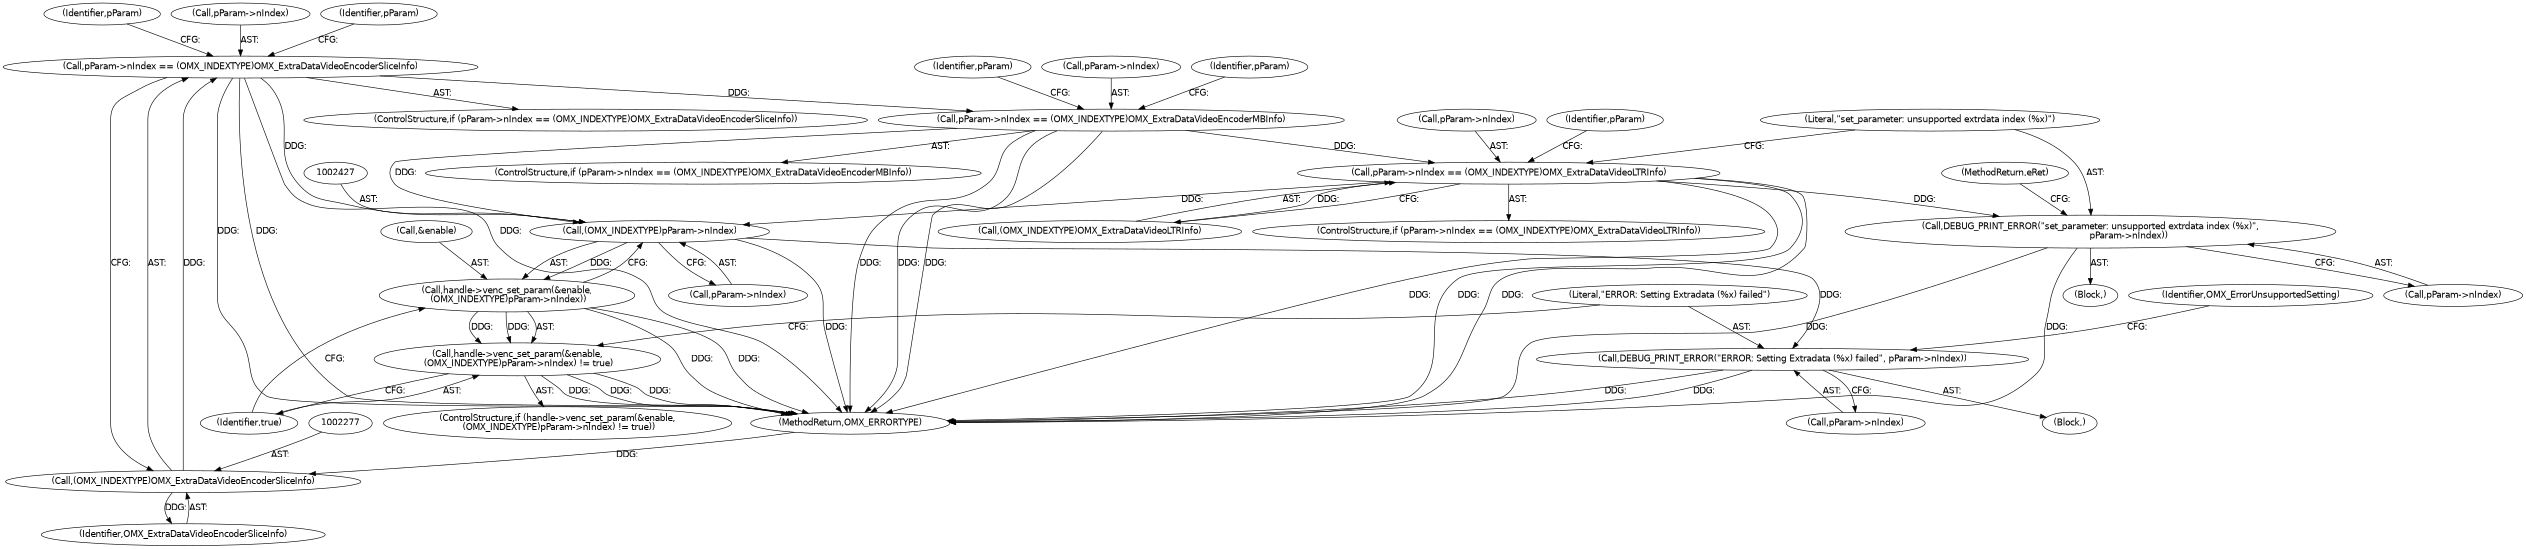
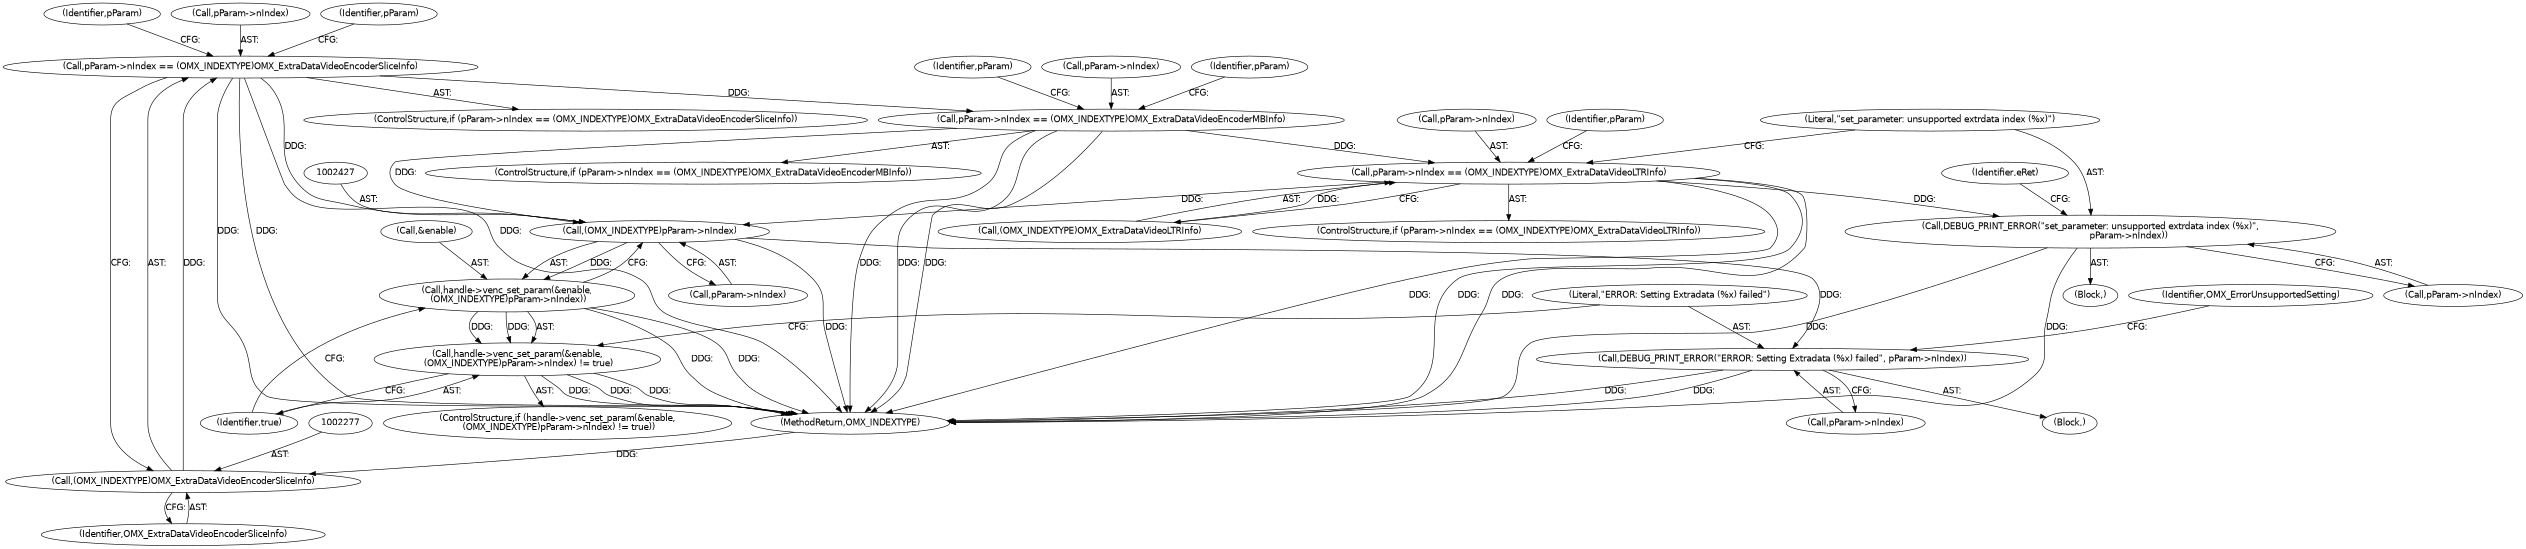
node "(MethodReturn,eRet)": label "(MethodReturn,eRet)" -> "(Identifier,eRet)"
node "(MethodReturn,OMX_ERRORTYPE)": label "(MethodReturn,OMX_ERRORTYPE)" -> "(MethodReturn,OMX_INDEXTYPE)"
edge "(Call,(OMX_INDEXTYPE)OMX_ExtraDataVideoEncoderSliceInfo)" -> "(Identifier,OMX_ExtraDataVideoEncoderSliceInfo)": label "DDG: " -> "CFG: "
